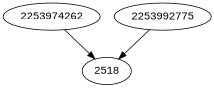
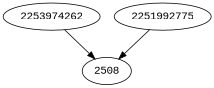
node "2253992775": label "2253992775" -> "2251992775"
node "2518": label "2518" -> "2508"
